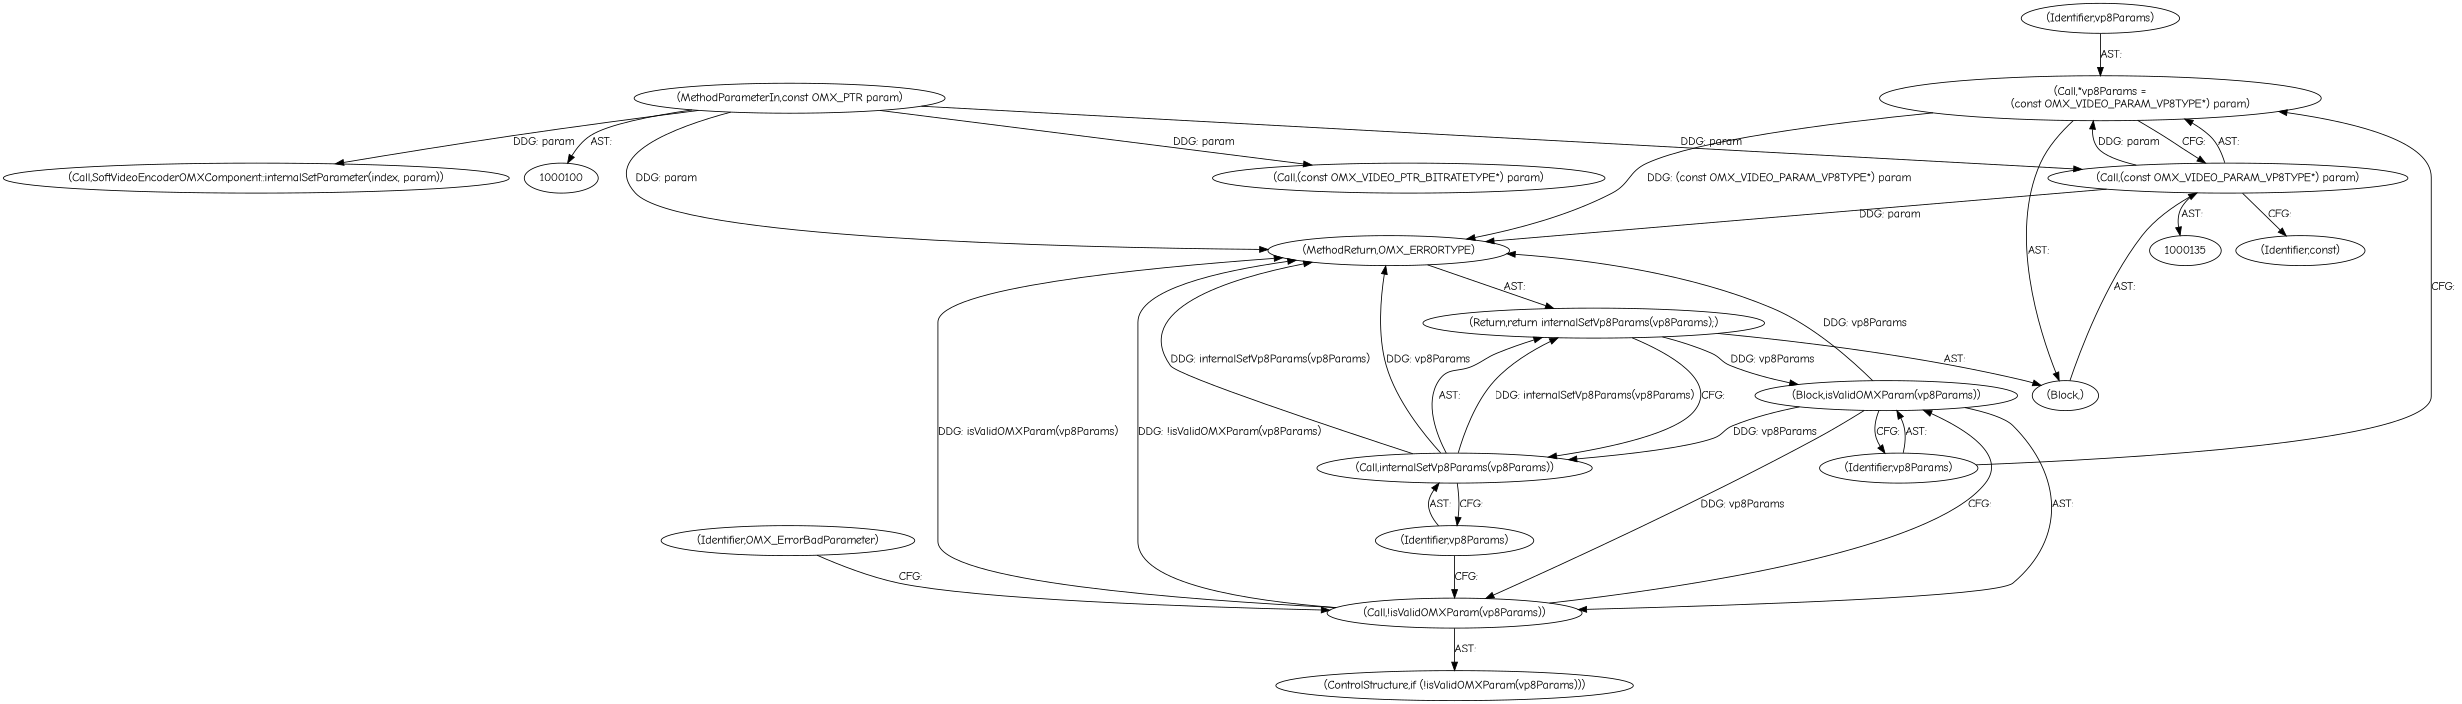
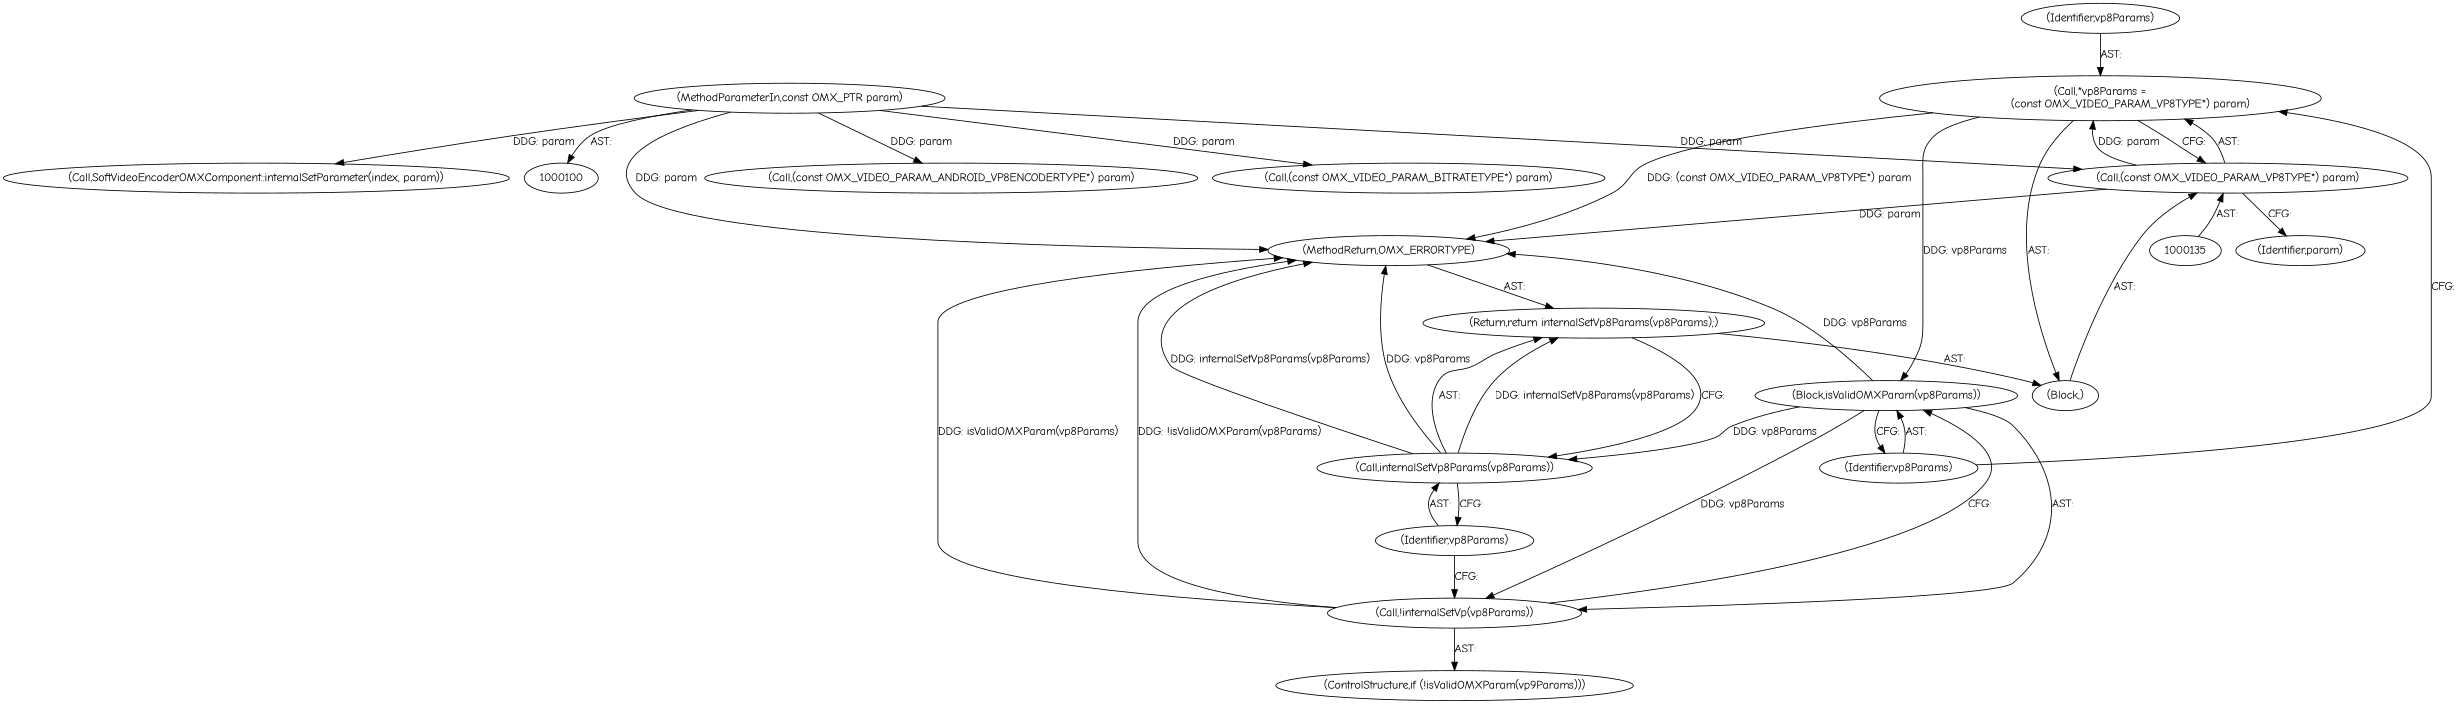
node "(Call,(const OMX_VIDEO_PARAM_ANDROID_VP8ENCODERTYPE*) param)": added
node "(Call,(const OMX_VIDEO_PTR_BITRATETYPE*) param)": label "(Call,(const OMX_VIDEO_PTR_BITRATETYPE*) param)" -> "(Call,(const OMX_VIDEO_PARAM_BITRATETYPE*) param)"
edge "(Call,(const OMX_VIDEO_PARAM_VP8TYPE*) param)" -> "1000135": reversed
node "(Identifier,const)": label "(Identifier,const)" -> "(Identifier,param)"
edge "(Return,return internalSetVp8Params(vp8Params);)" -> "(Block,isValidOMXParam(vp8Params))": now "(Call,*vp8Params = (const OMX_VIDEO_PARAM_VP8TYPE*) param)" -> "(Block,isValidOMXParam(vp8Params))"
node "(Identifier,OMX_ErrorBadParameter)": removed
node "(Call,!isValidOMXParam(vp8Params))": label "(Call,!isValidOMXParam(vp8Params))" -> "(Call,!internalSetVp(vp8Params))"
node "(ControlStructure,if (!isValidOMXParam(vp8Params)))": label "(ControlStructure,if (!isValidOMXParam(vp8Params)))" -> "(ControlStructure,if (!isValidOMXParam(vp9Params)))"
